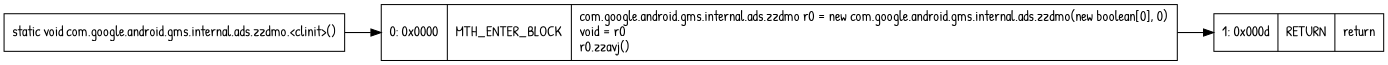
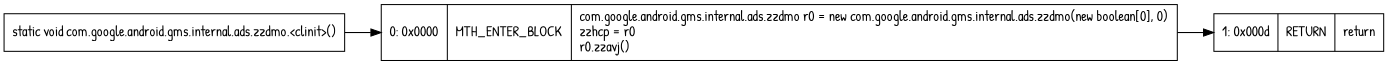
node "0: 0x0000": text "void = r0" -> "zzhcp = r0"
